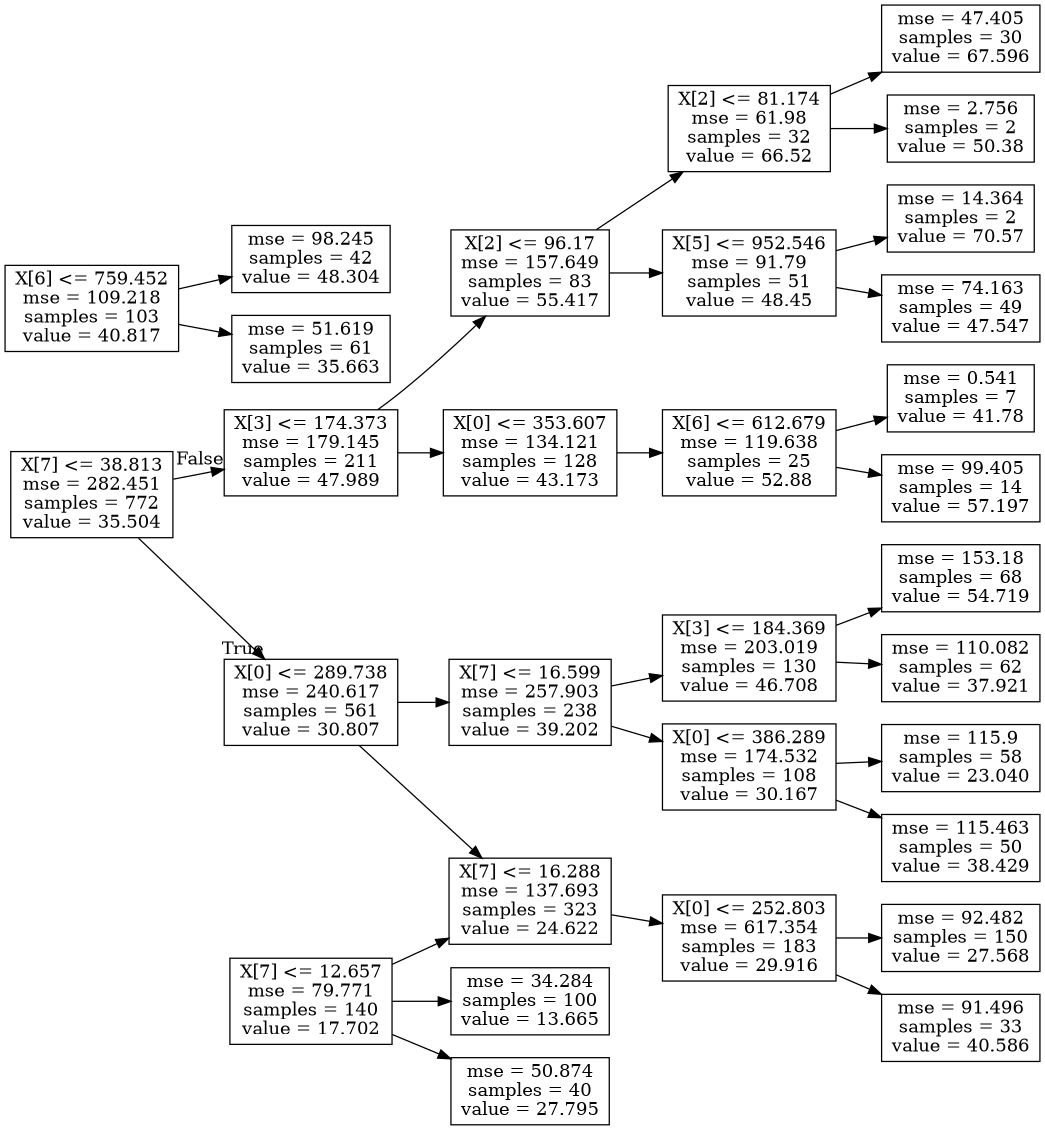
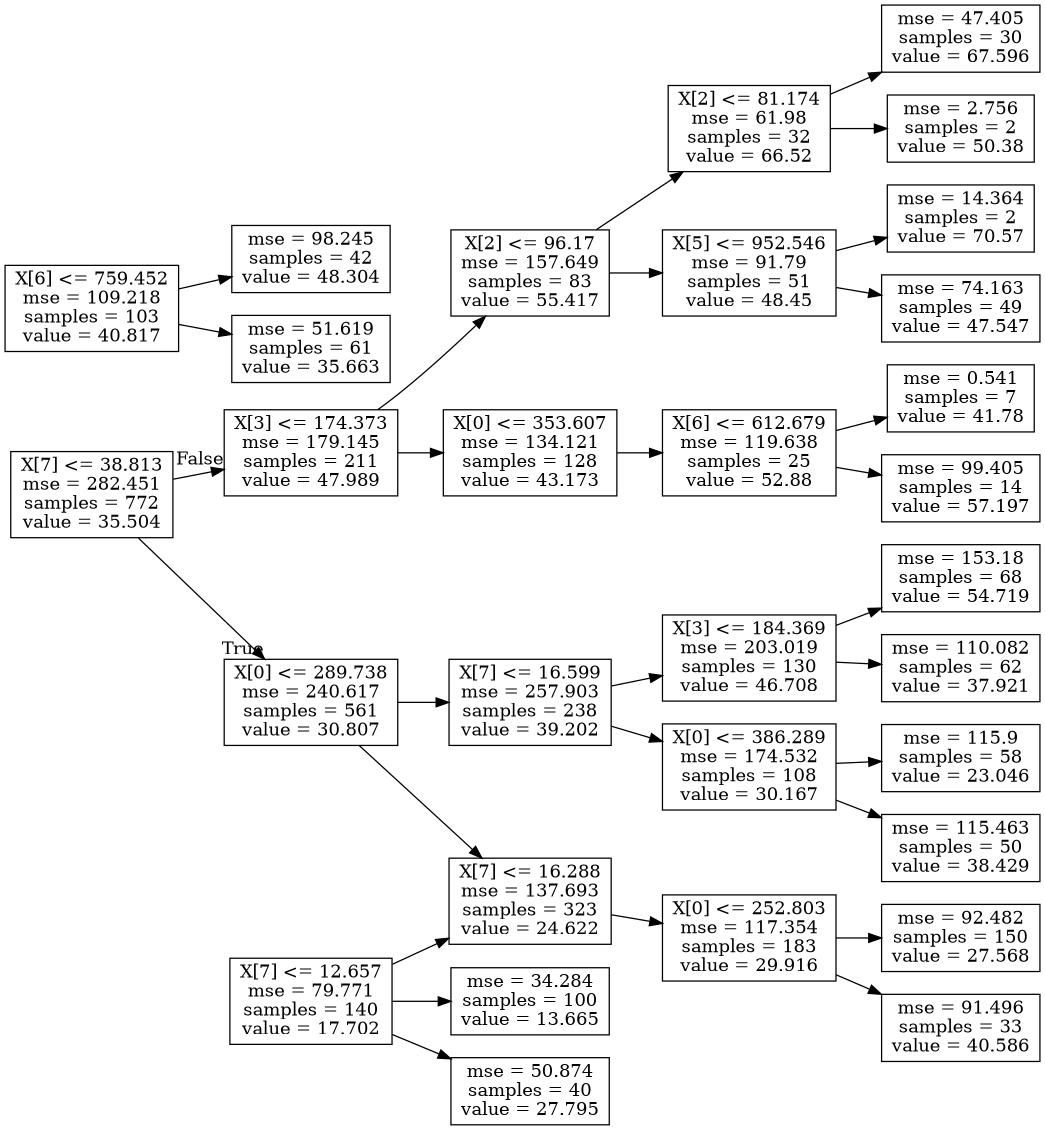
node "mse = 115.9 samples = 58 value = 23.040": label "mse = 115.9 samples = 58 value = 23.040" -> "mse = 115.9 samples = 58 value = 23.046"
node "X[0] <= 252.803 mse = 617.354 samples = 183 value = 29.916": label "X[0] <= 252.803 mse = 617.354 samples = 183 value = 29.916" -> "X[0] <= 252.803 mse = 117.354 samples = 183 value = 29.916"
